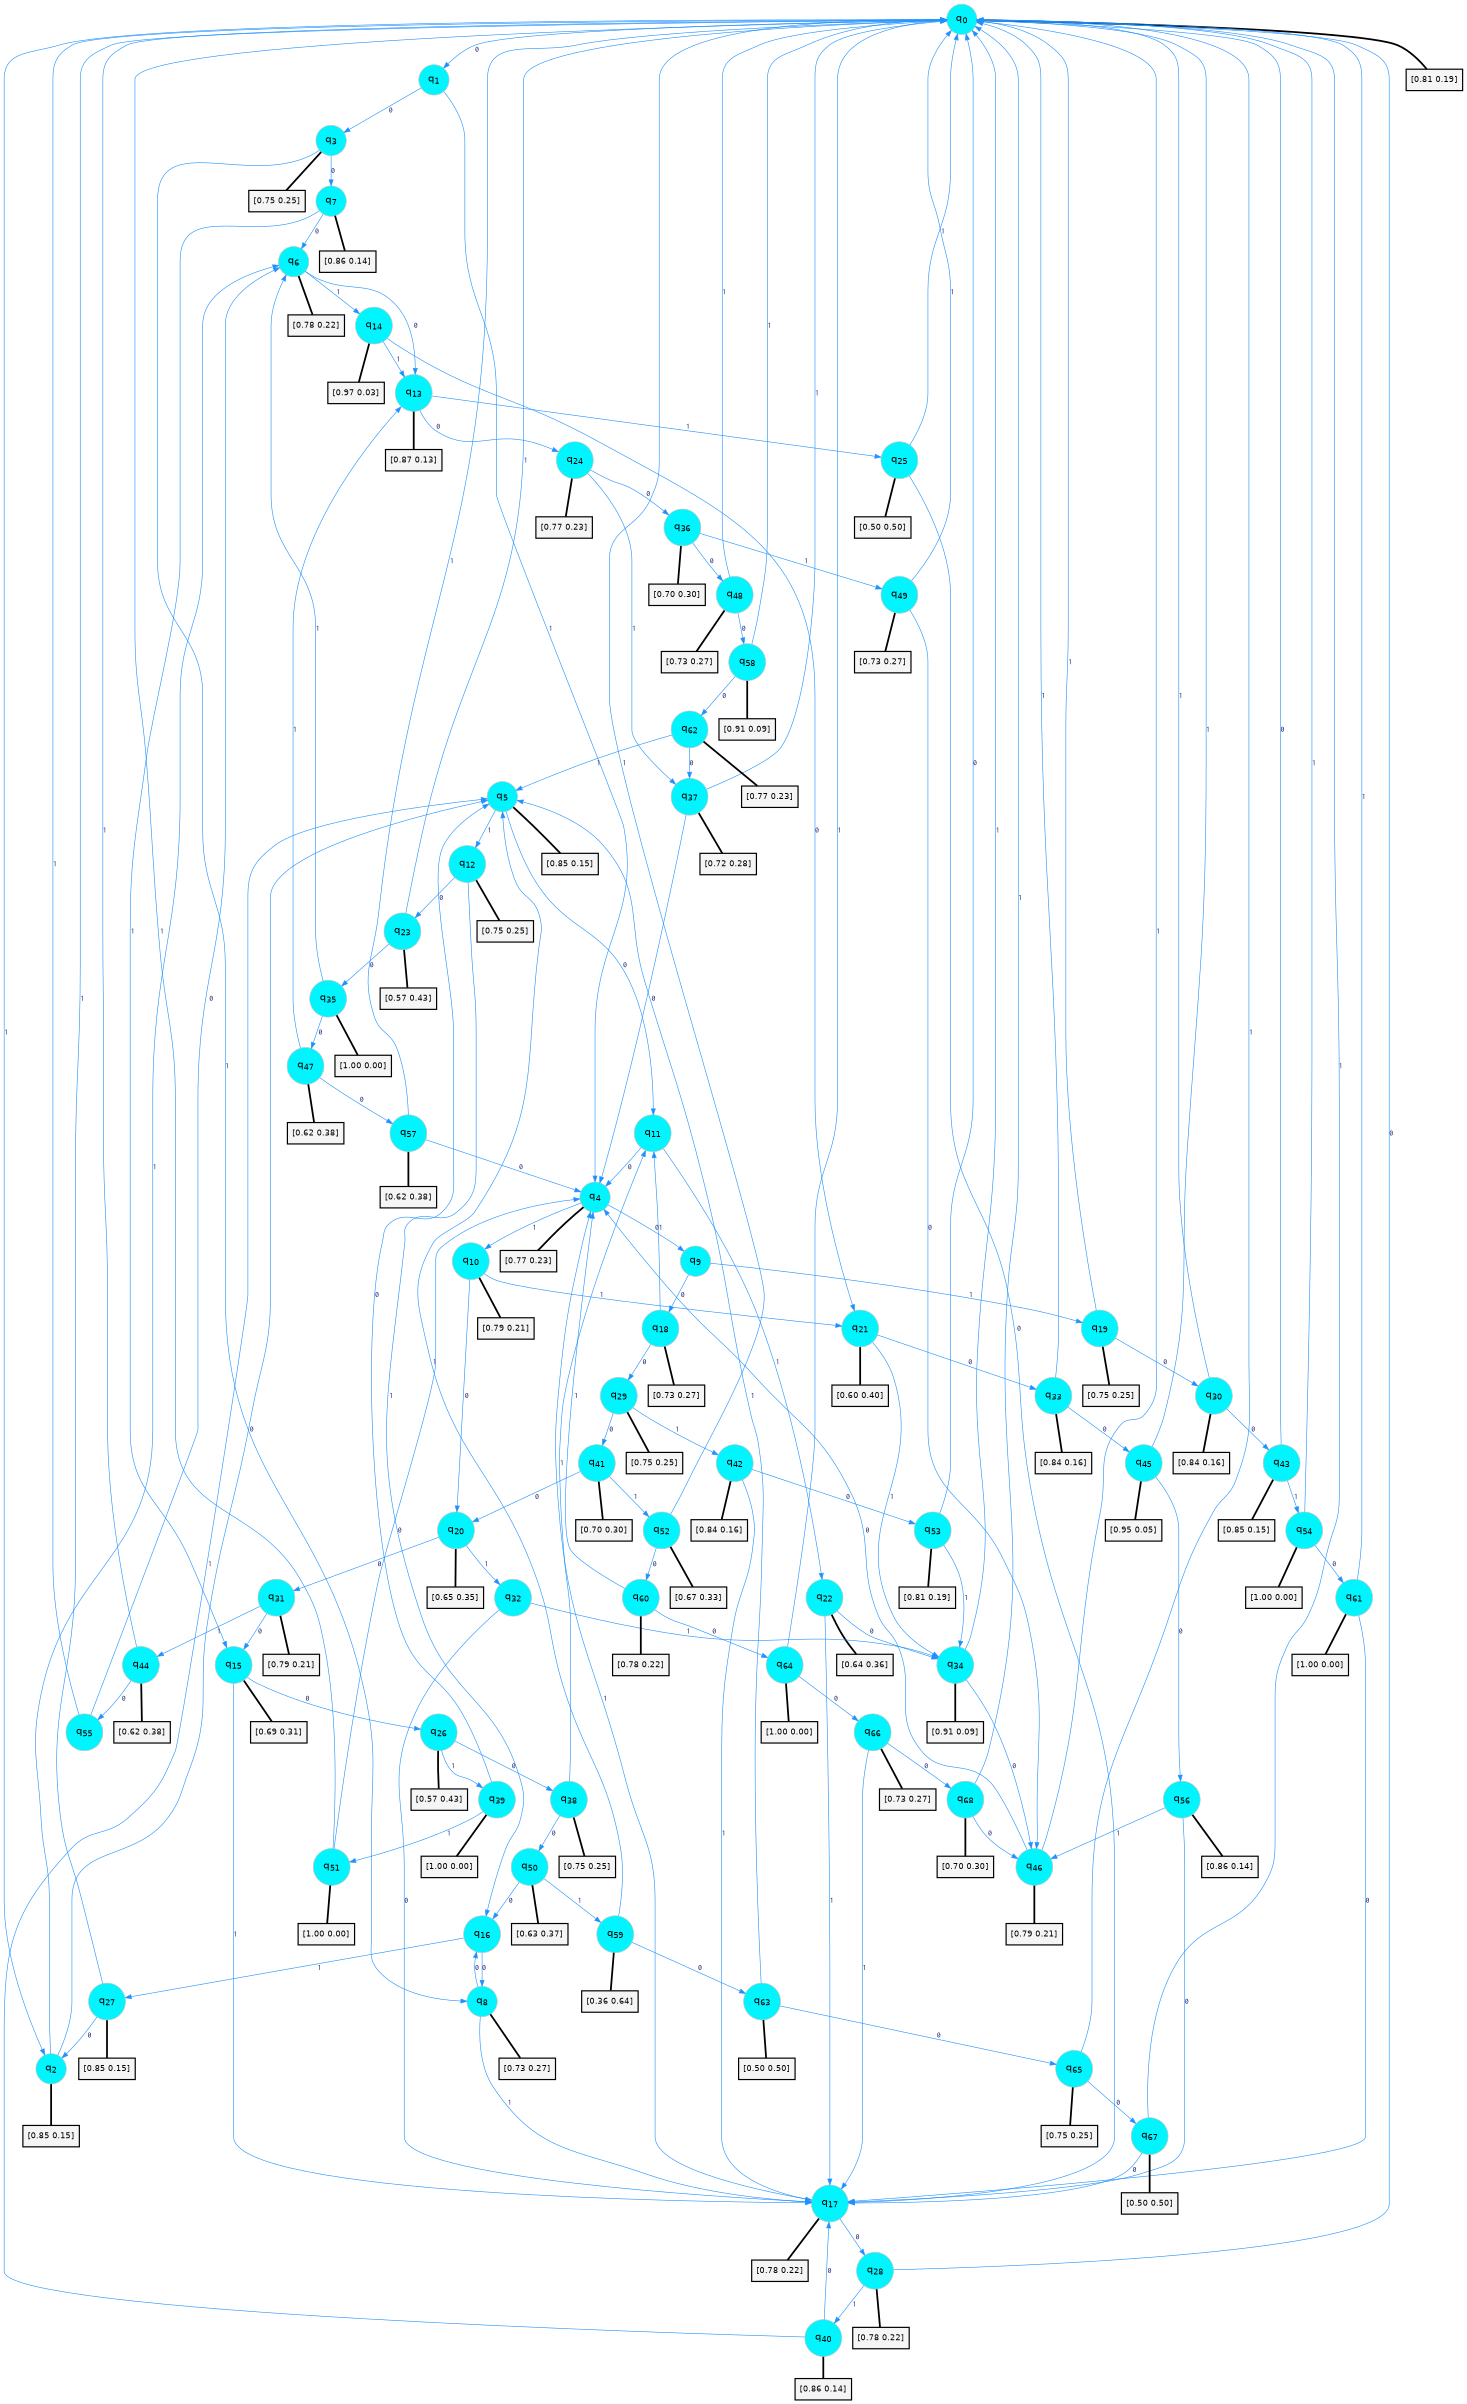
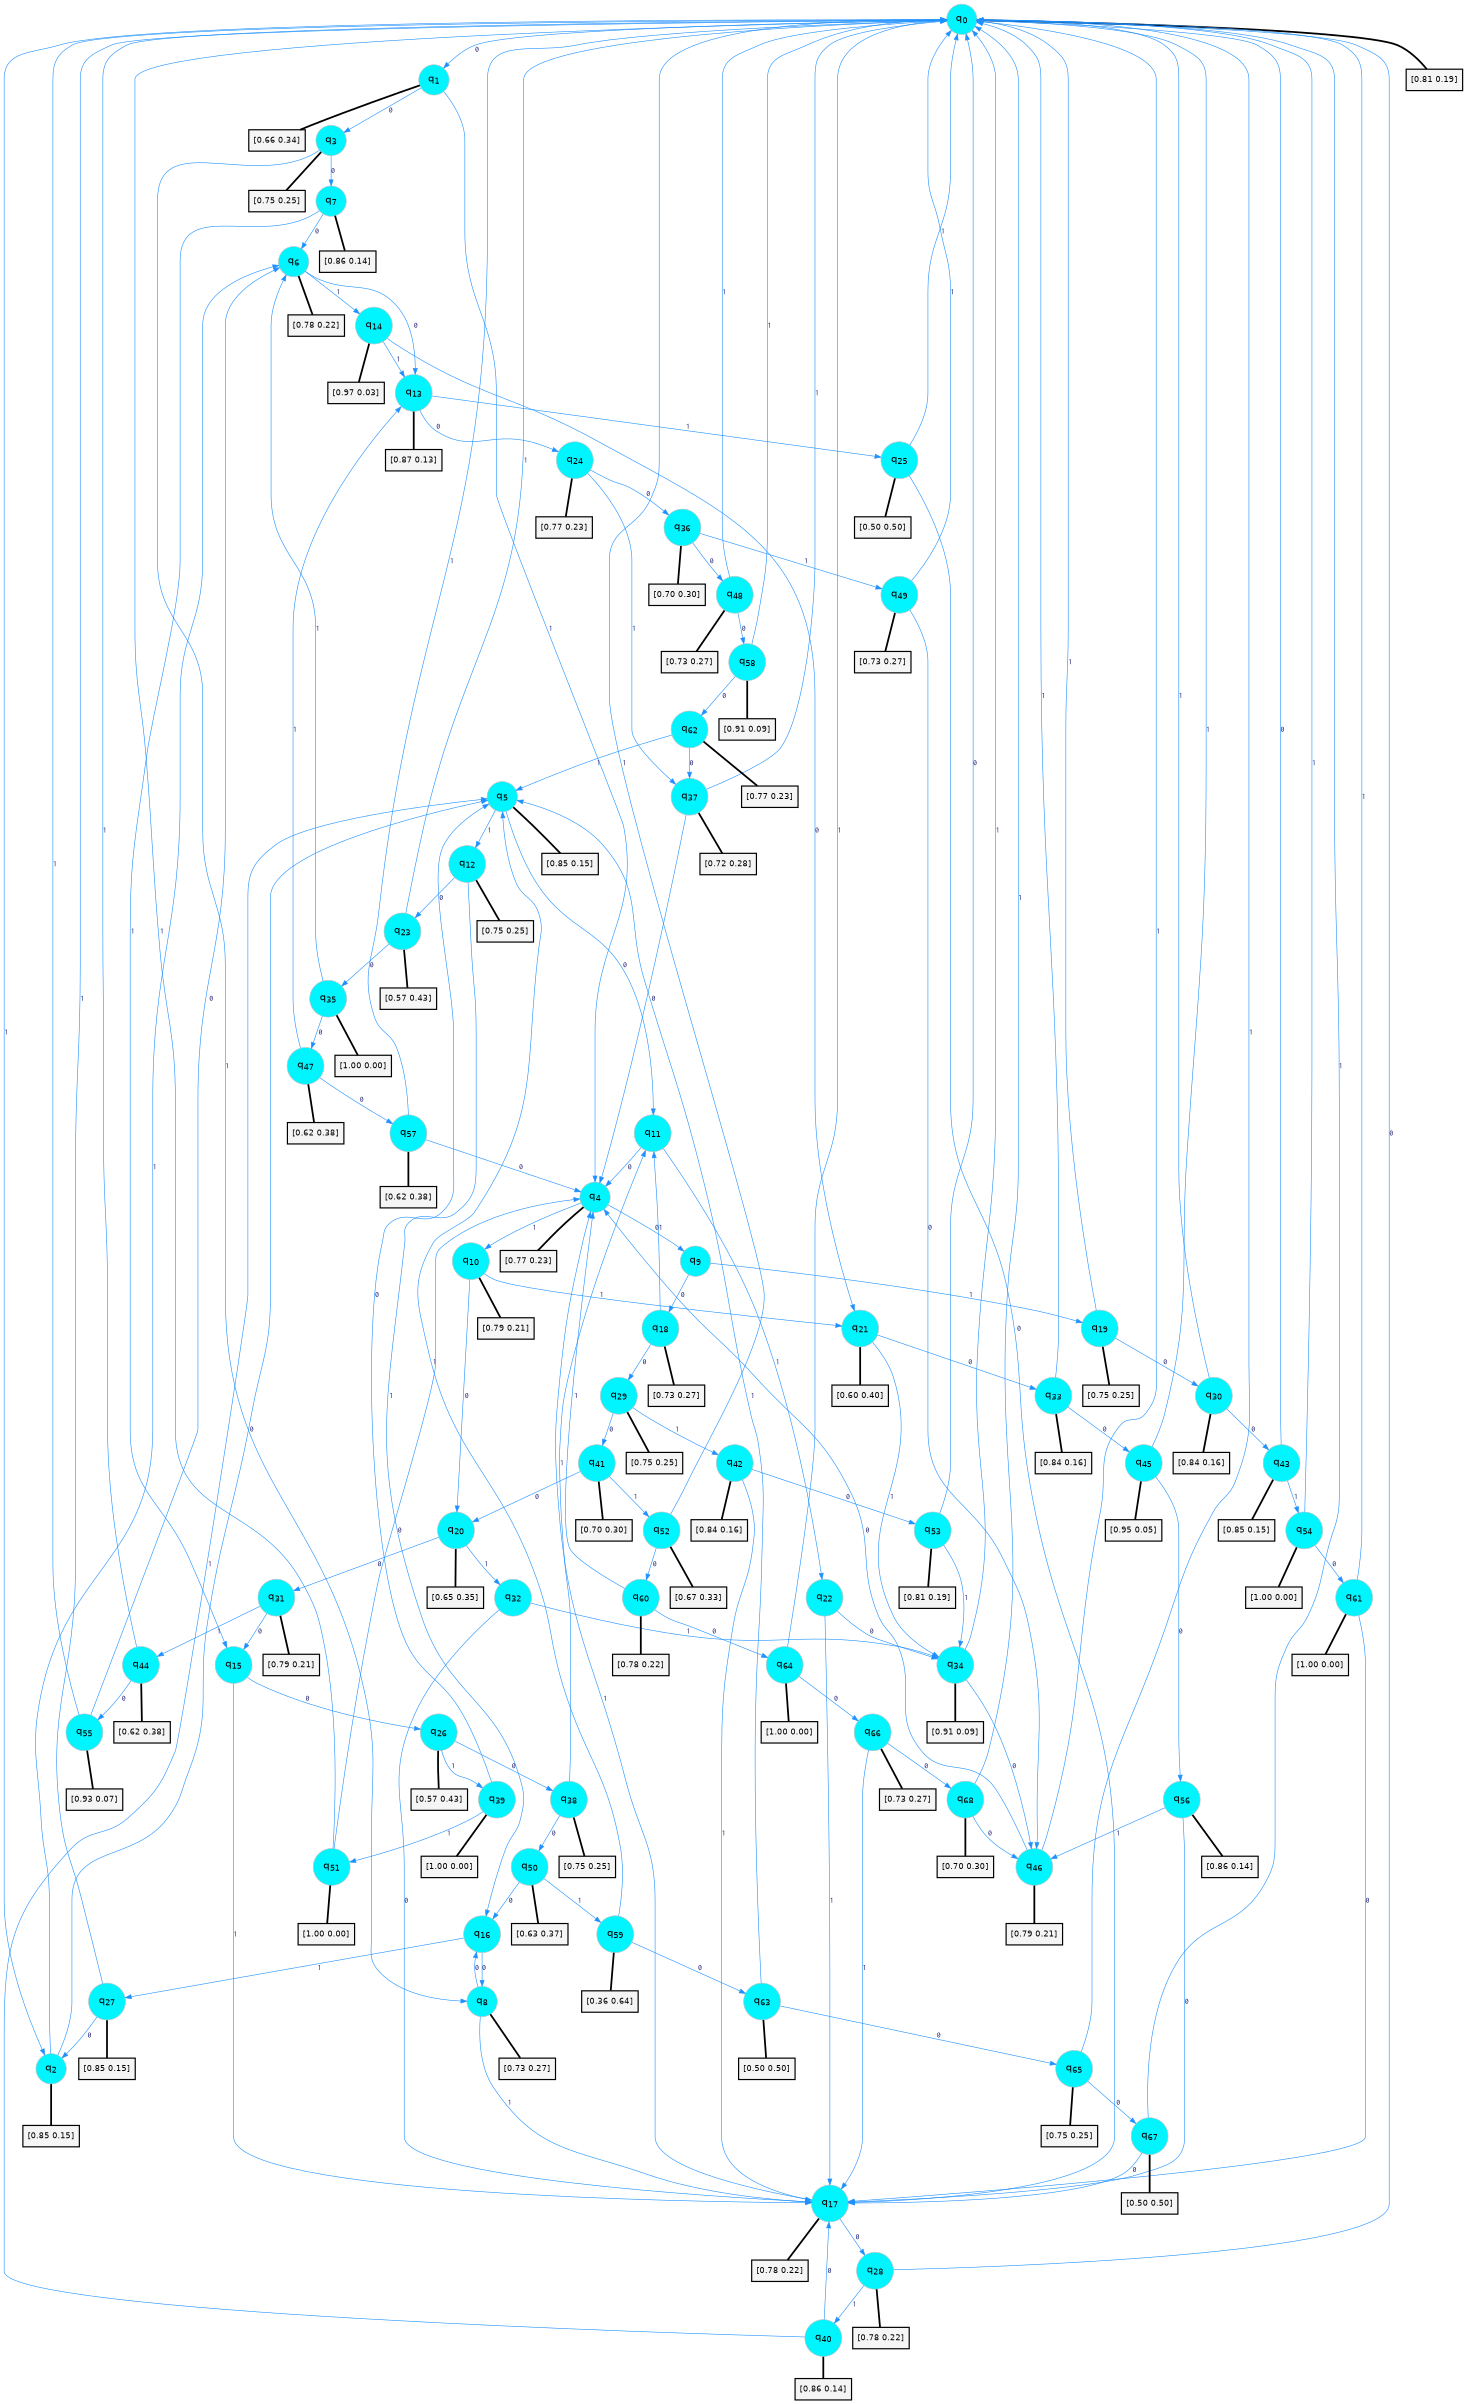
node "[0.66 0.34]": added
node "[0.64 0.36]": removed
node "[0.69 0.31]": removed
node "[0.93 0.07]": added
